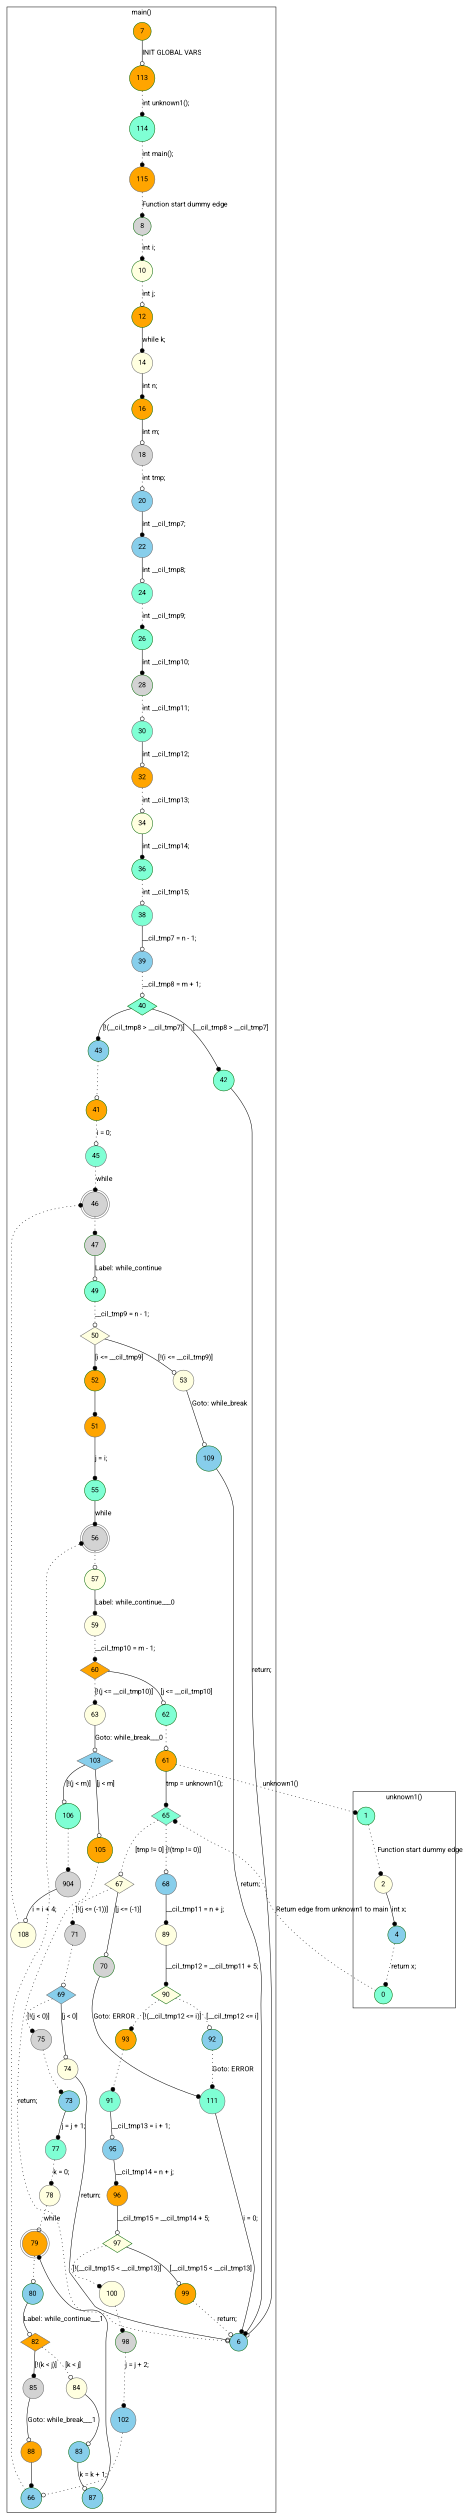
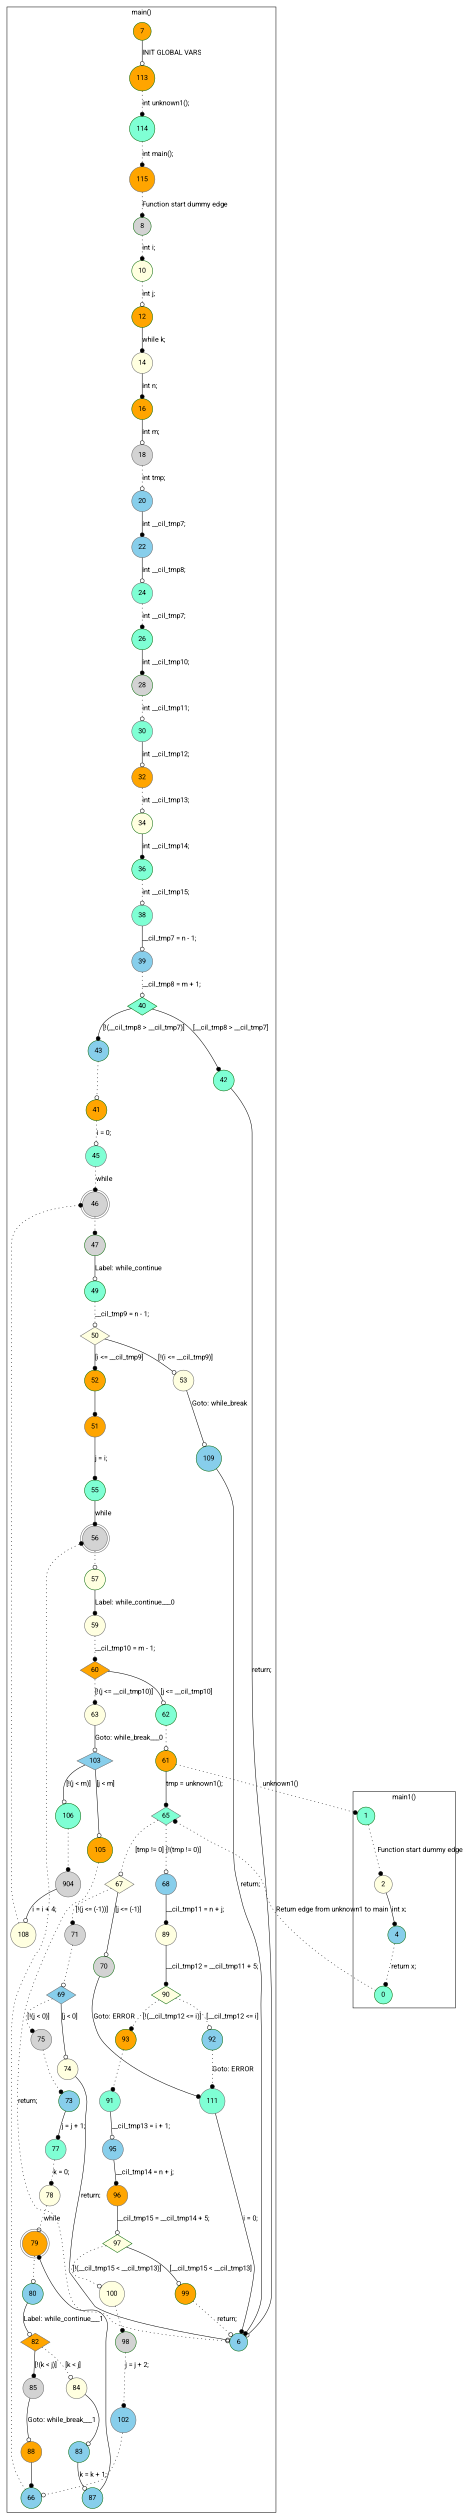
edge "24" -> "26": label "int __cil_tmp9;" -> "int __cil_tmp7;"
cluster "unknown1()": label "unknown1()" -> "main1()"
edge "97" -> "100": arrowhead dot -> odot
